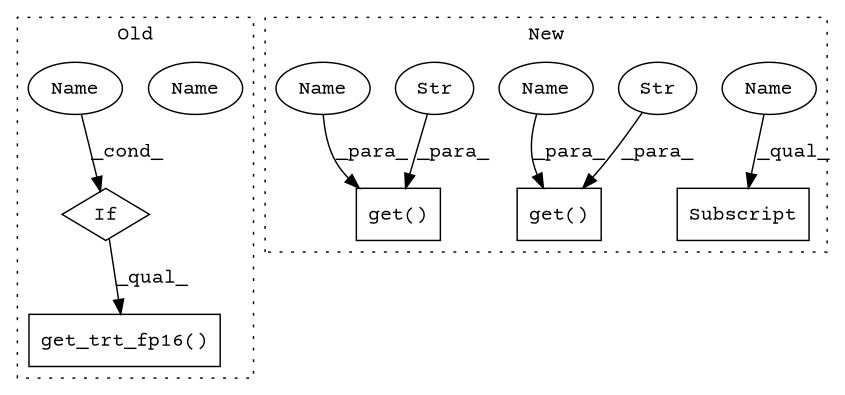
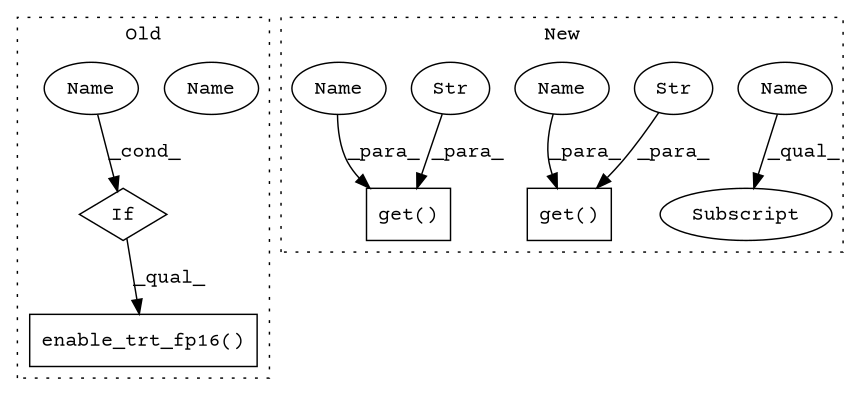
node "Subscript": shape box -> ellipse
node "get_trt_fp16()": label "get_trt_fp16()" -> "enable_trt_fp16()"
